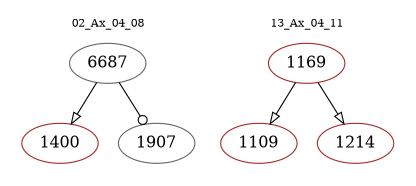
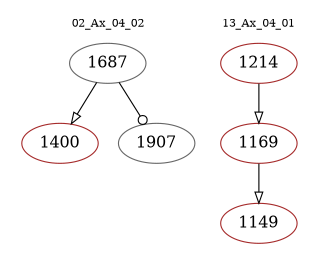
cluster "02_Ax_04_08": label "02_Ax_04_08" -> "02_Ax_04_02"
cluster "13_Ax_04_11": label "13_Ax_04_11" -> "13_Ax_04_01"
node "6687": label "6687" -> "1687"
edge "1169" -> "1214": reversed
node "1109": label "1109" -> "1149"
